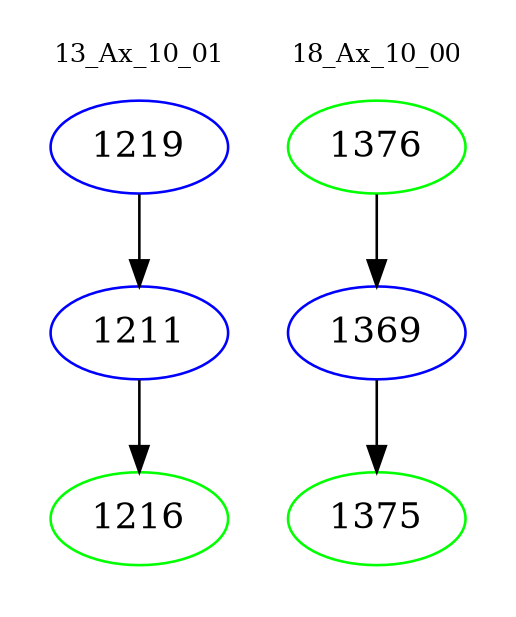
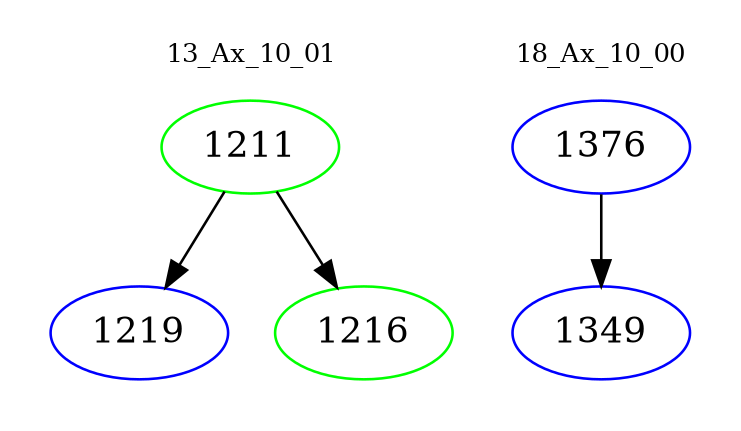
node "1376": color green -> blue
edge "1219" -> "1211": reversed
node "1211": color blue -> green
node "1369": label "1369" -> "1349"
node "1375": removed
